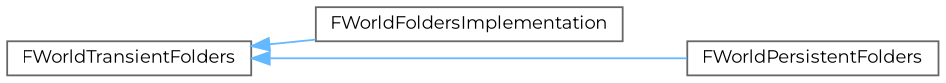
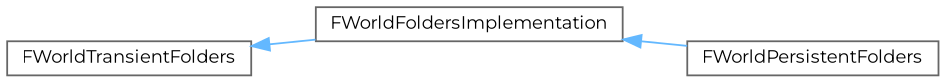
edge "FWorldPersistentFolders" -> "FWorldTransientFolders": now "FWorldPersistentFolders" -> "FWorldFoldersImplementation"
